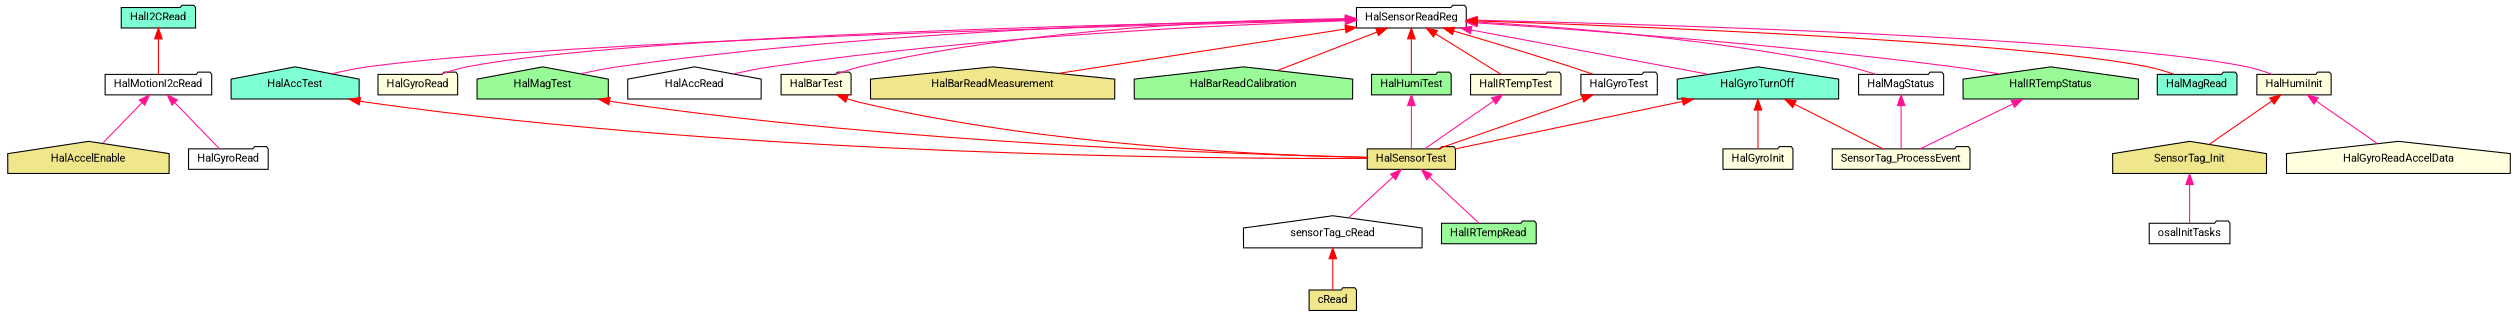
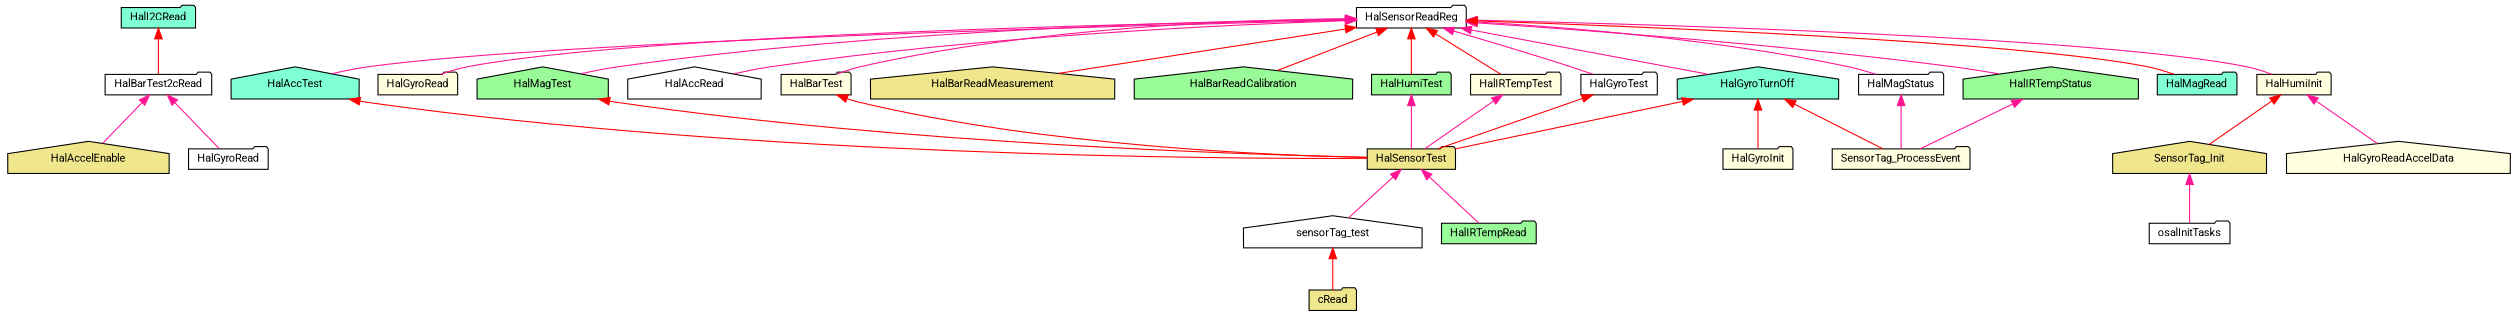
edge "HalGyroTest" -> "HalSensorReadReg": color red -> deeppink
node "HalMotionI2cRead": label "HalMotionI2cRead" -> "HalBarTest2cRead"
node "sensorTag_cRead": label "sensorTag_cRead" -> "sensorTag_test"
